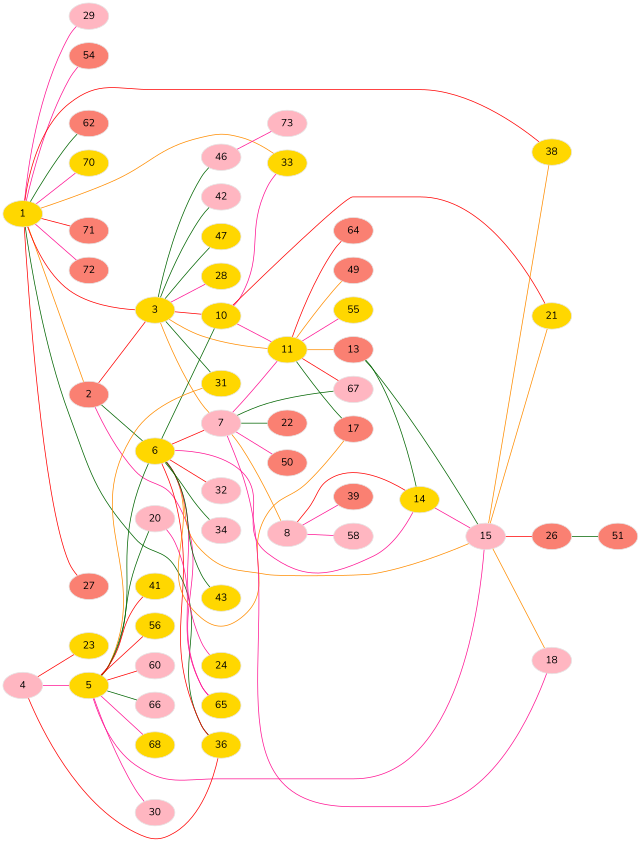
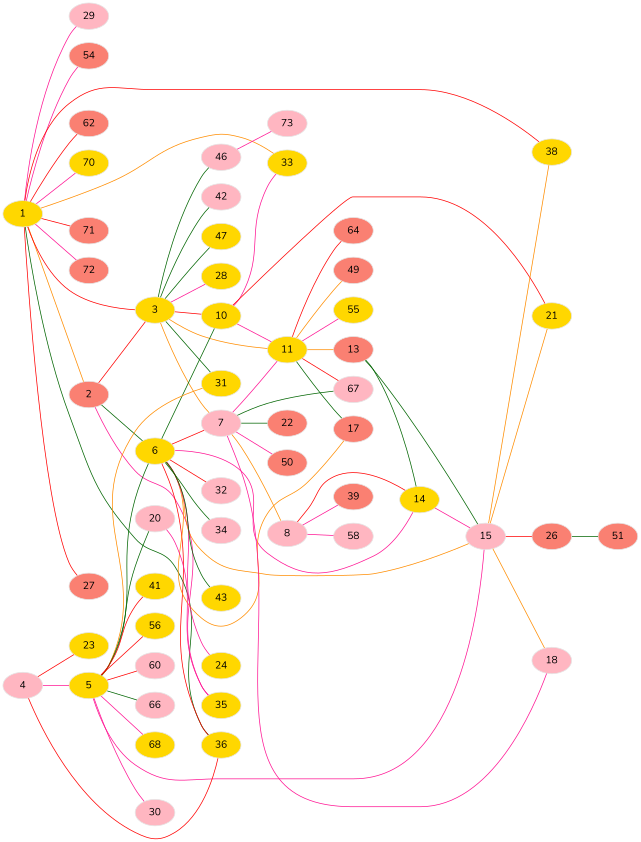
edge "62" -- "1": color darkgreen -> red
node "65": label "65" -> "35"
